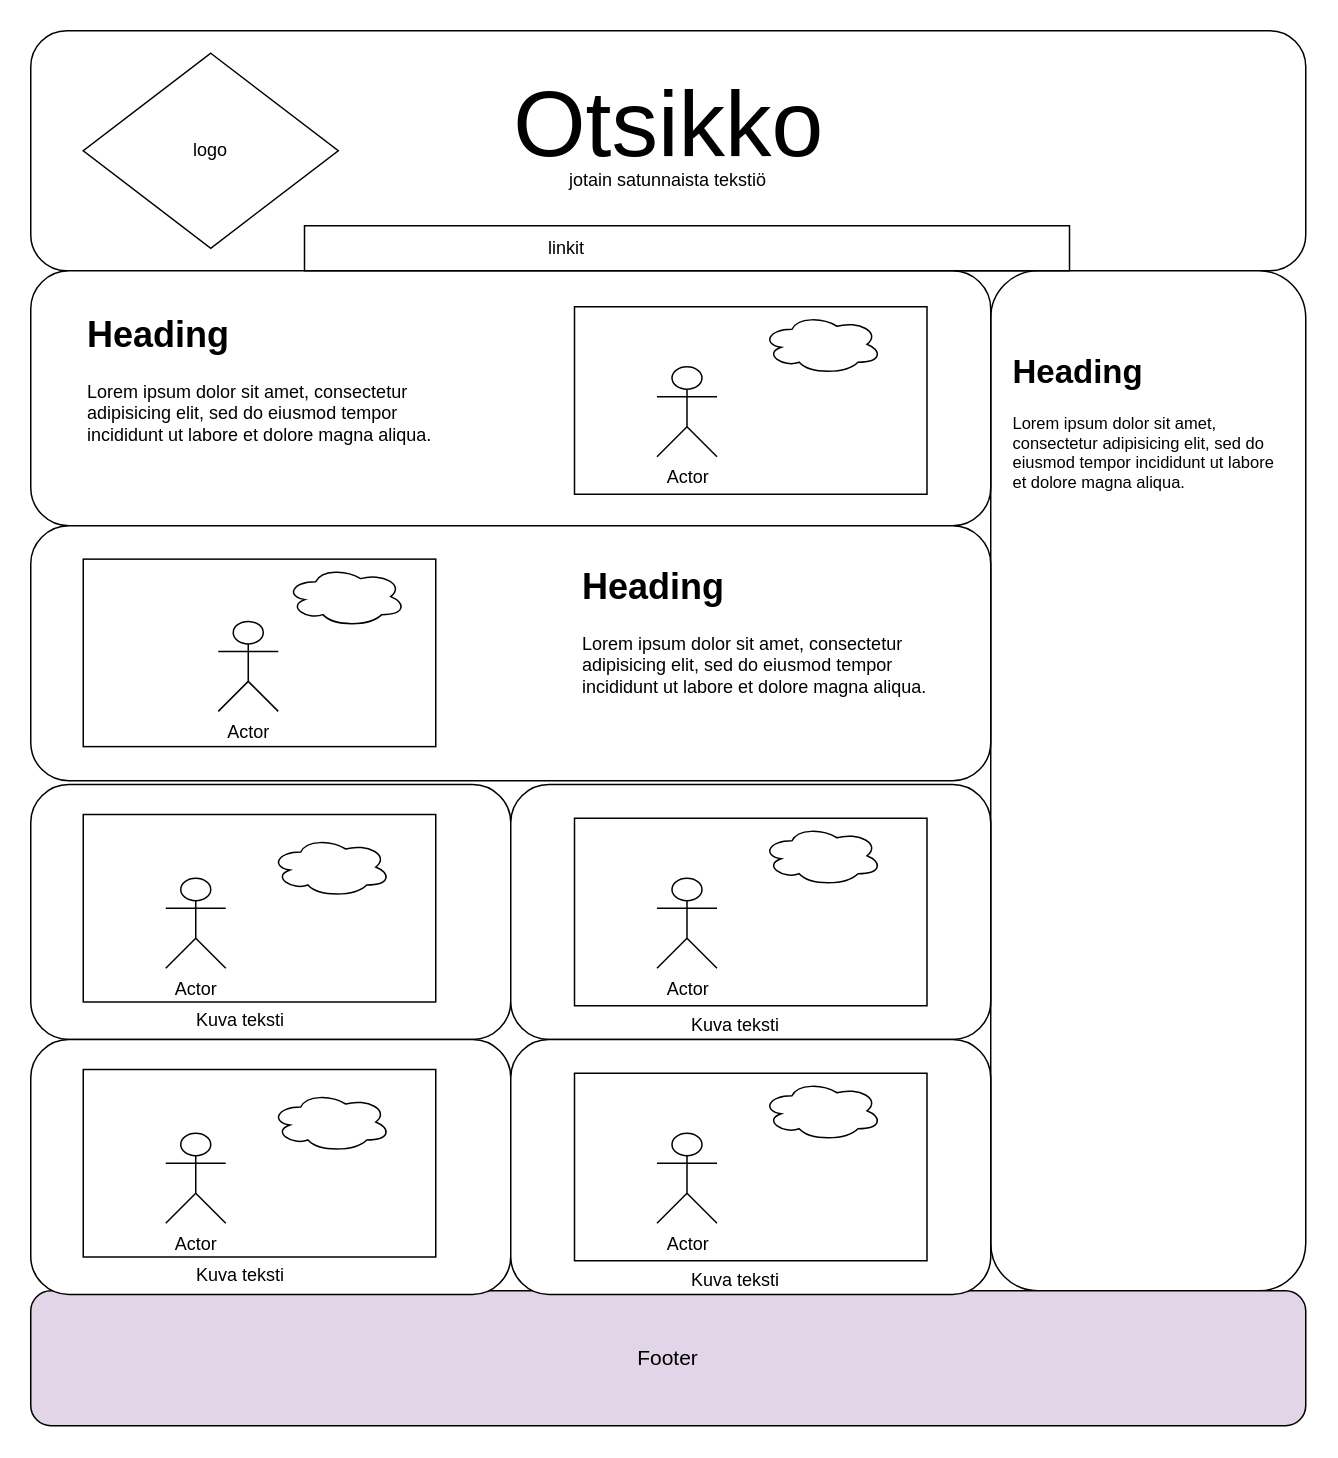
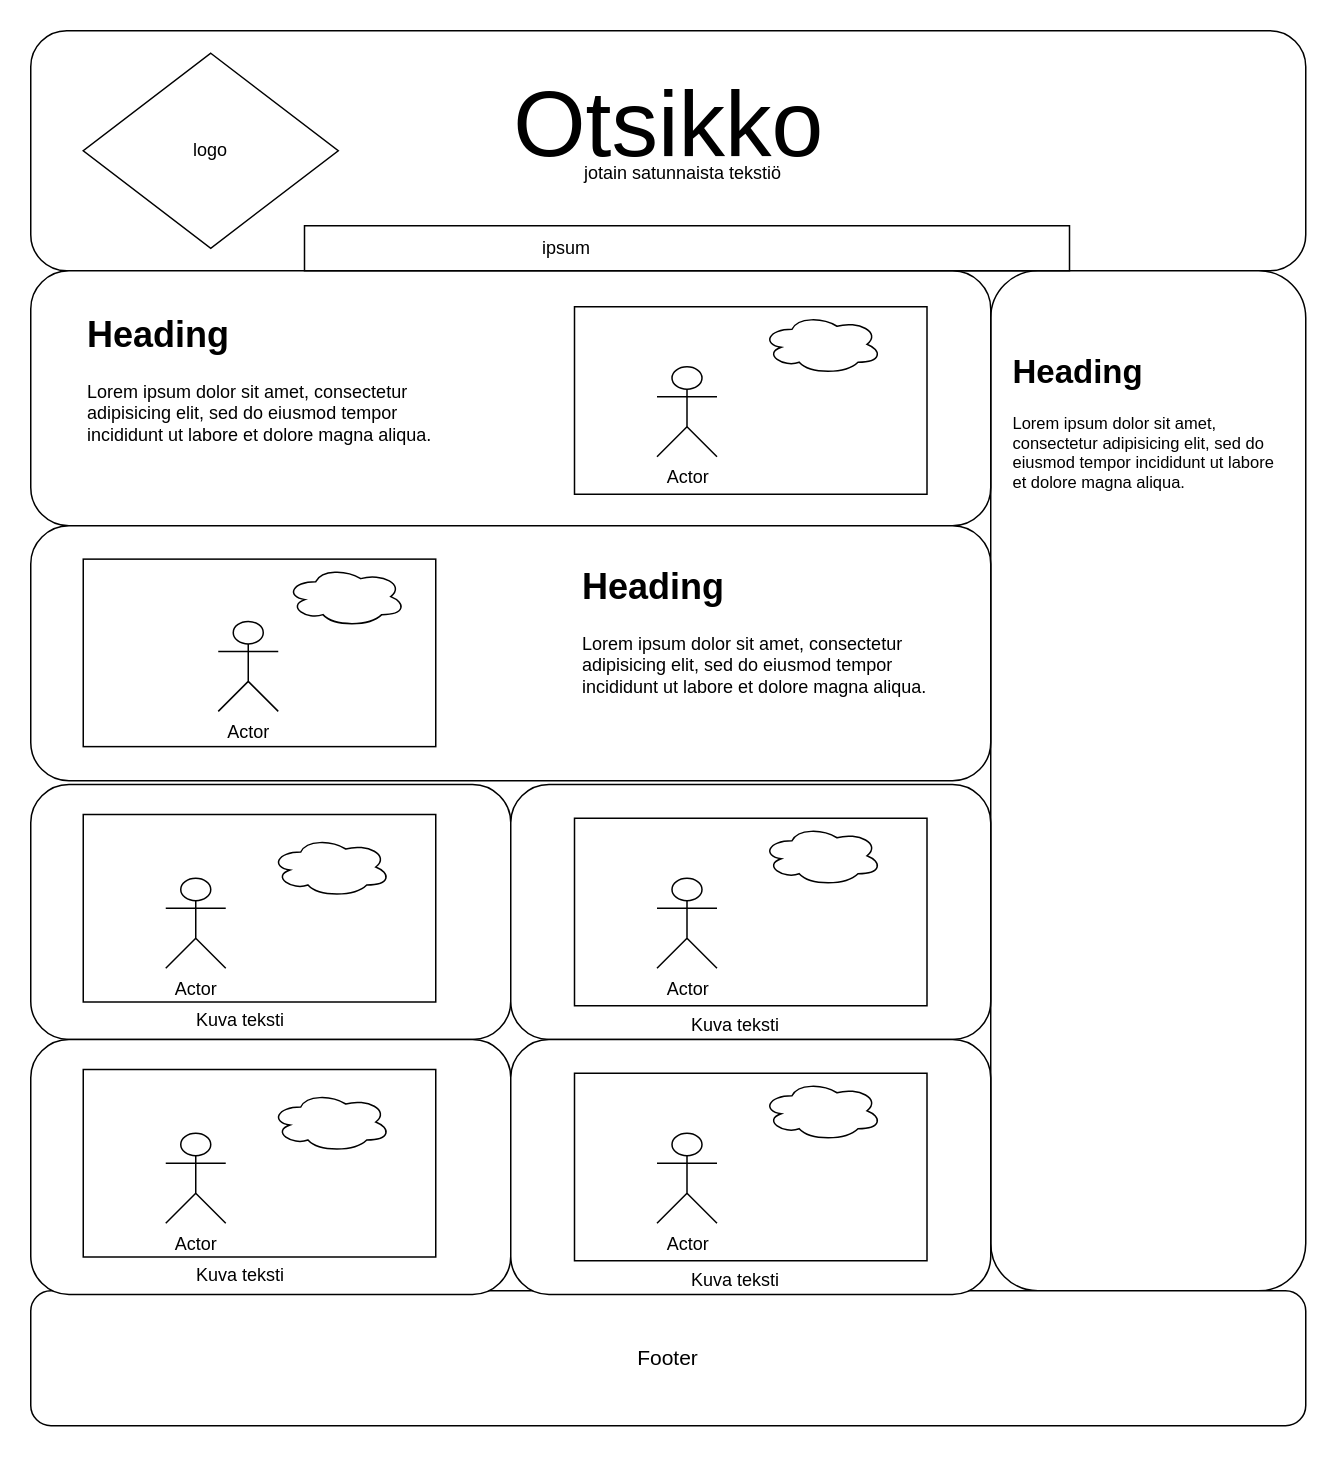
node "jotain satunnaista tekstiö": moved (668, 181) -> (683, 173)
node "linkit": label "linkit" -> "ipsum"
node "Footer": fillcolor #e1d5e7 -> #ffffff
